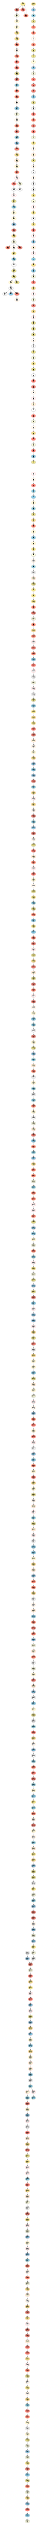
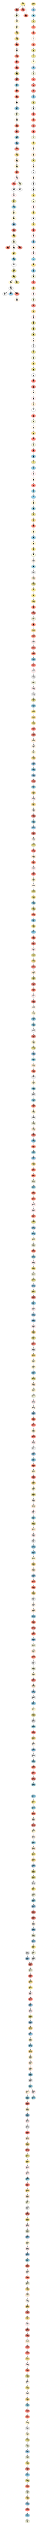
node "84": added
node "308": removed
